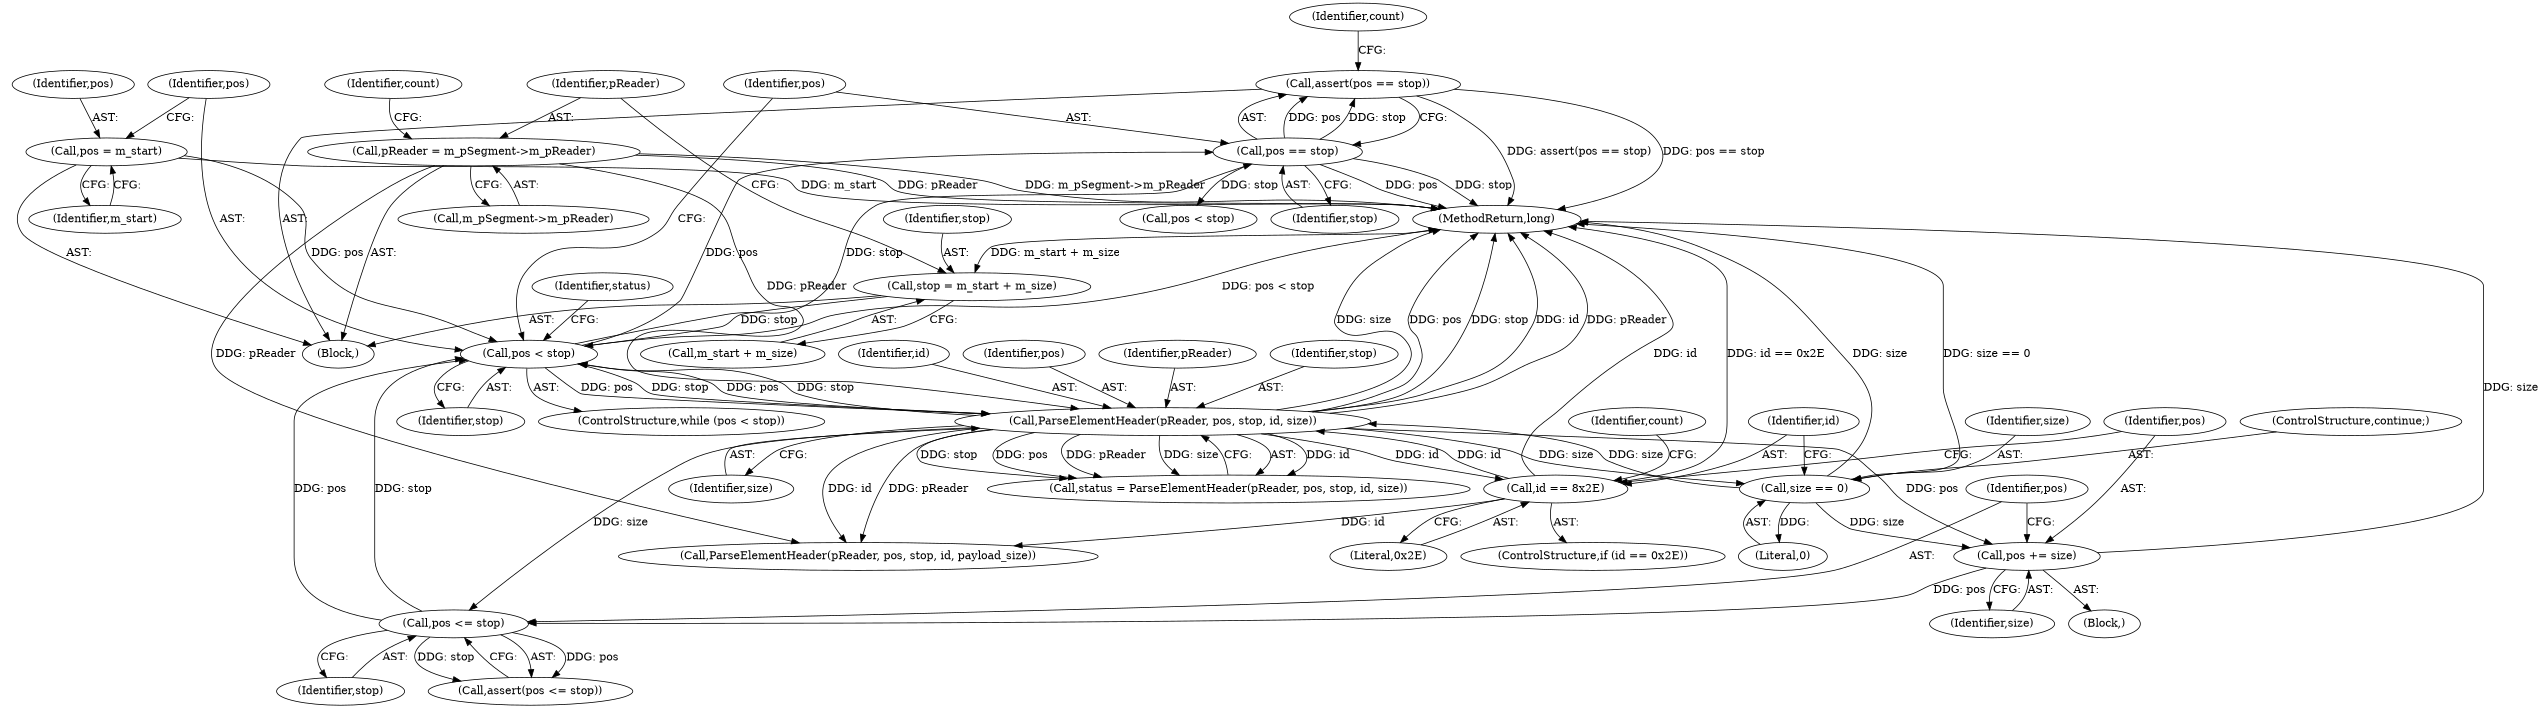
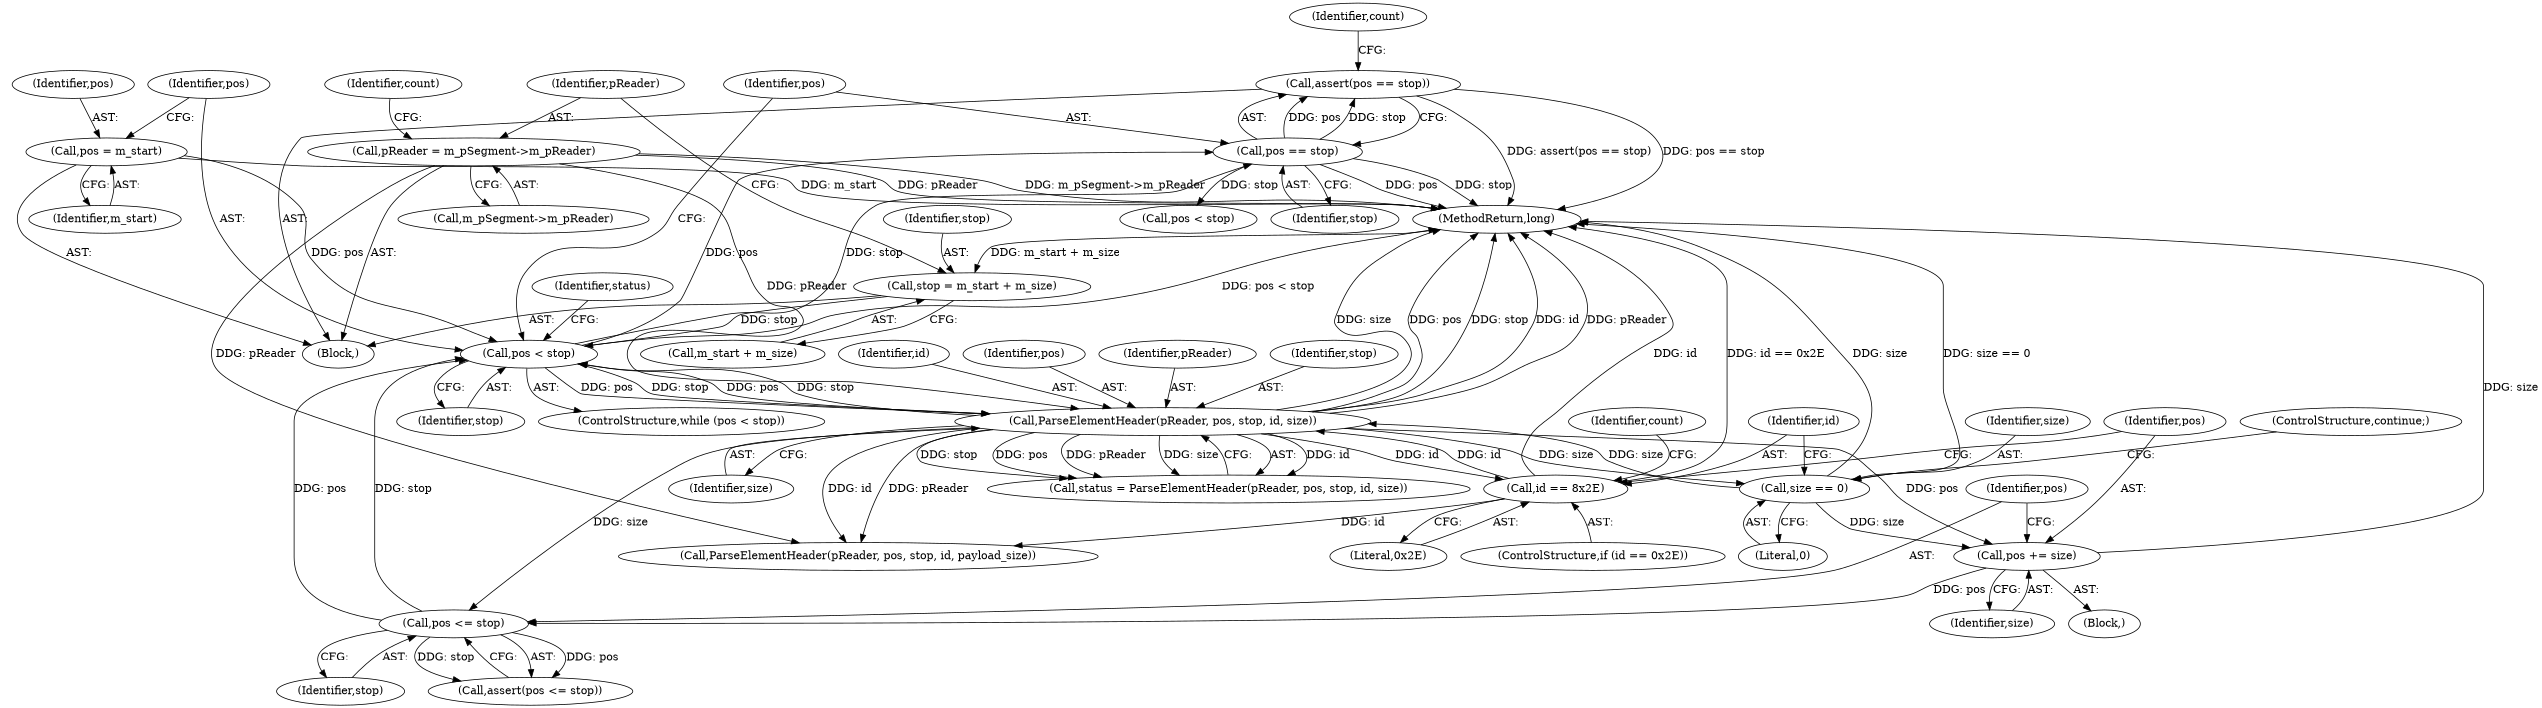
edge "(Identifier,m_start)" -> "(Call,pos = m_start)": label "CFG: " -> "AST: "
edge "(ControlStructure,continue;)" -> "(Call,size == 0)": label "AST: " -> "CFG: "
edge "(Call,id == 8x2E)" -> "(ControlStructure,if (id == 0x2E))": reversed
edge "(Call,size == 0)" -> "(Literal,0)": label "DDG: " -> "CFG: "
